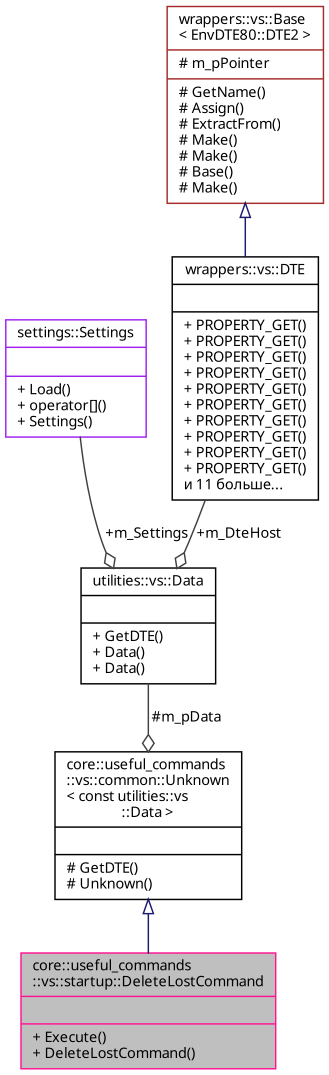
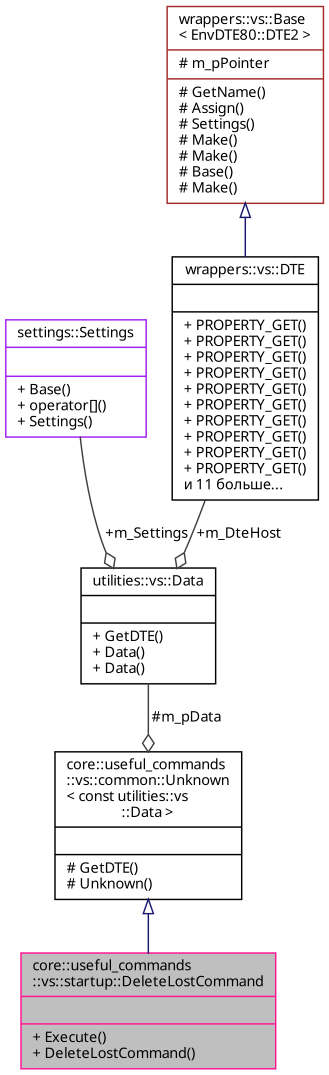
node "wrappers::vs::Base": text "# ExtractFrom()" -> "# Settings()"
node "settings::Settings": text "+ Load()" -> "+ Base()"
